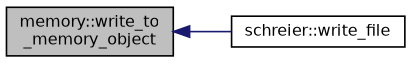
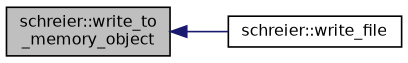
node "memory::write_to _memory_object": label "memory::write_to _memory_object" -> "schreier::write_to _memory_object"
